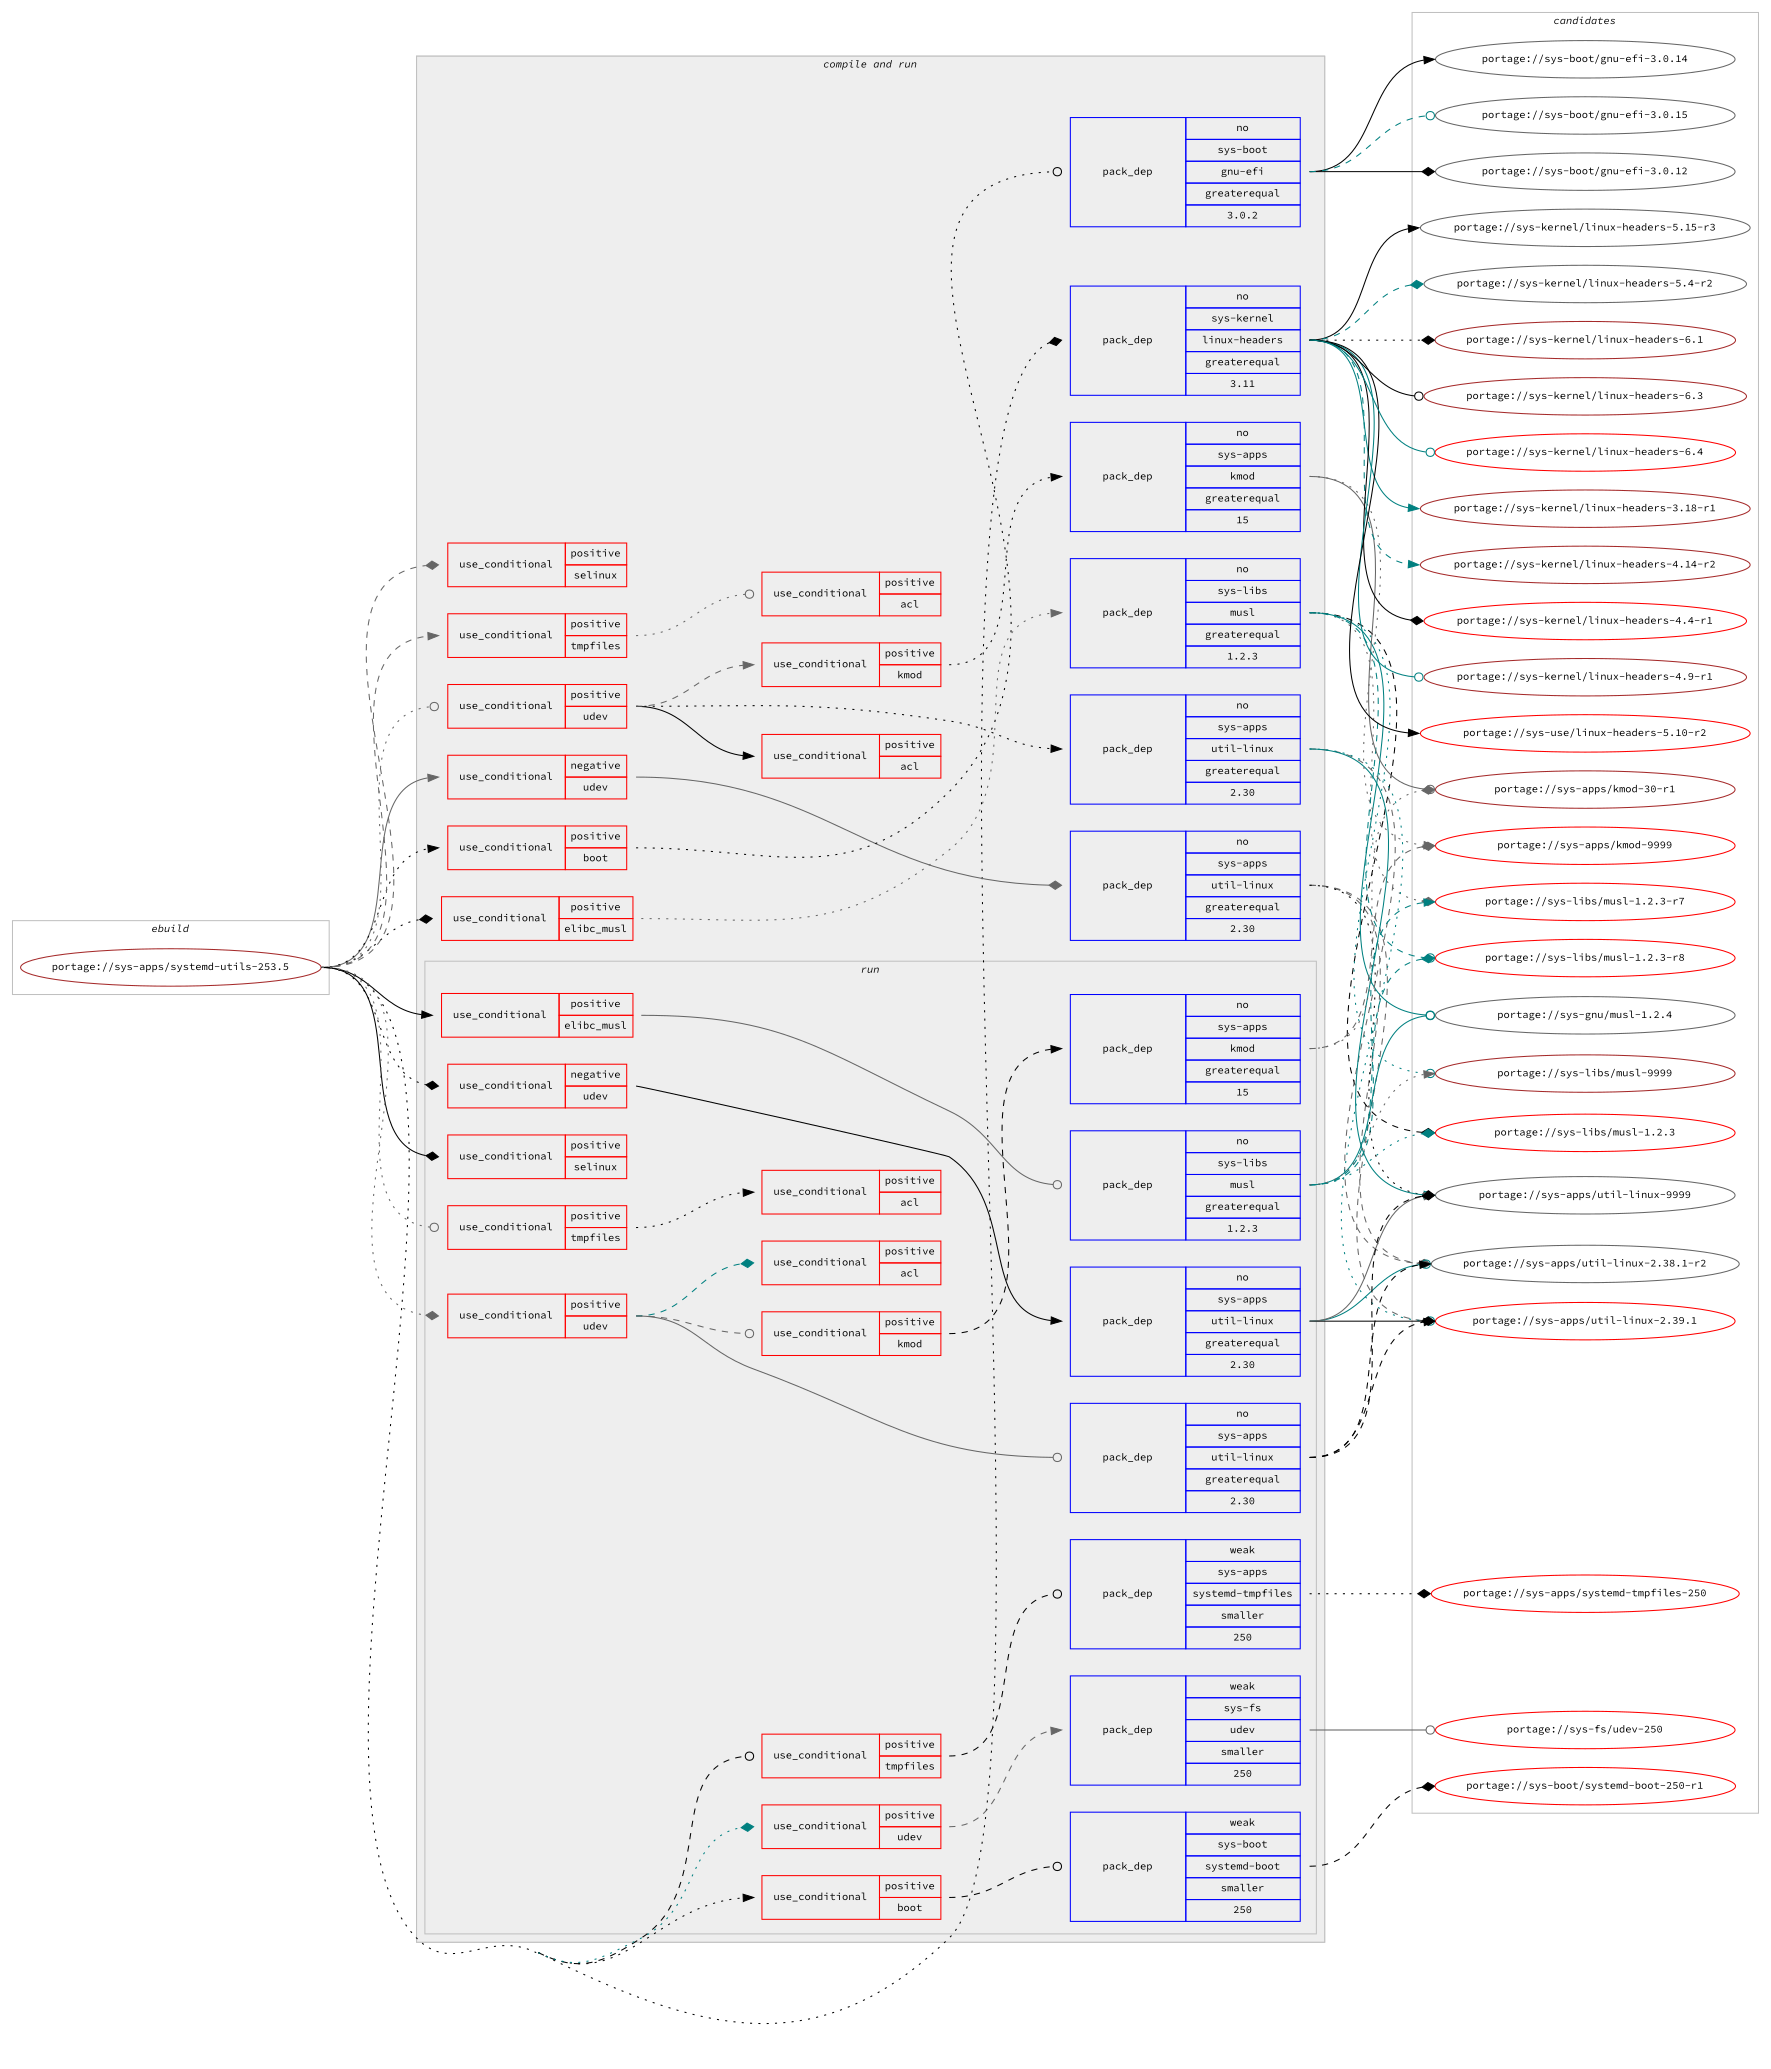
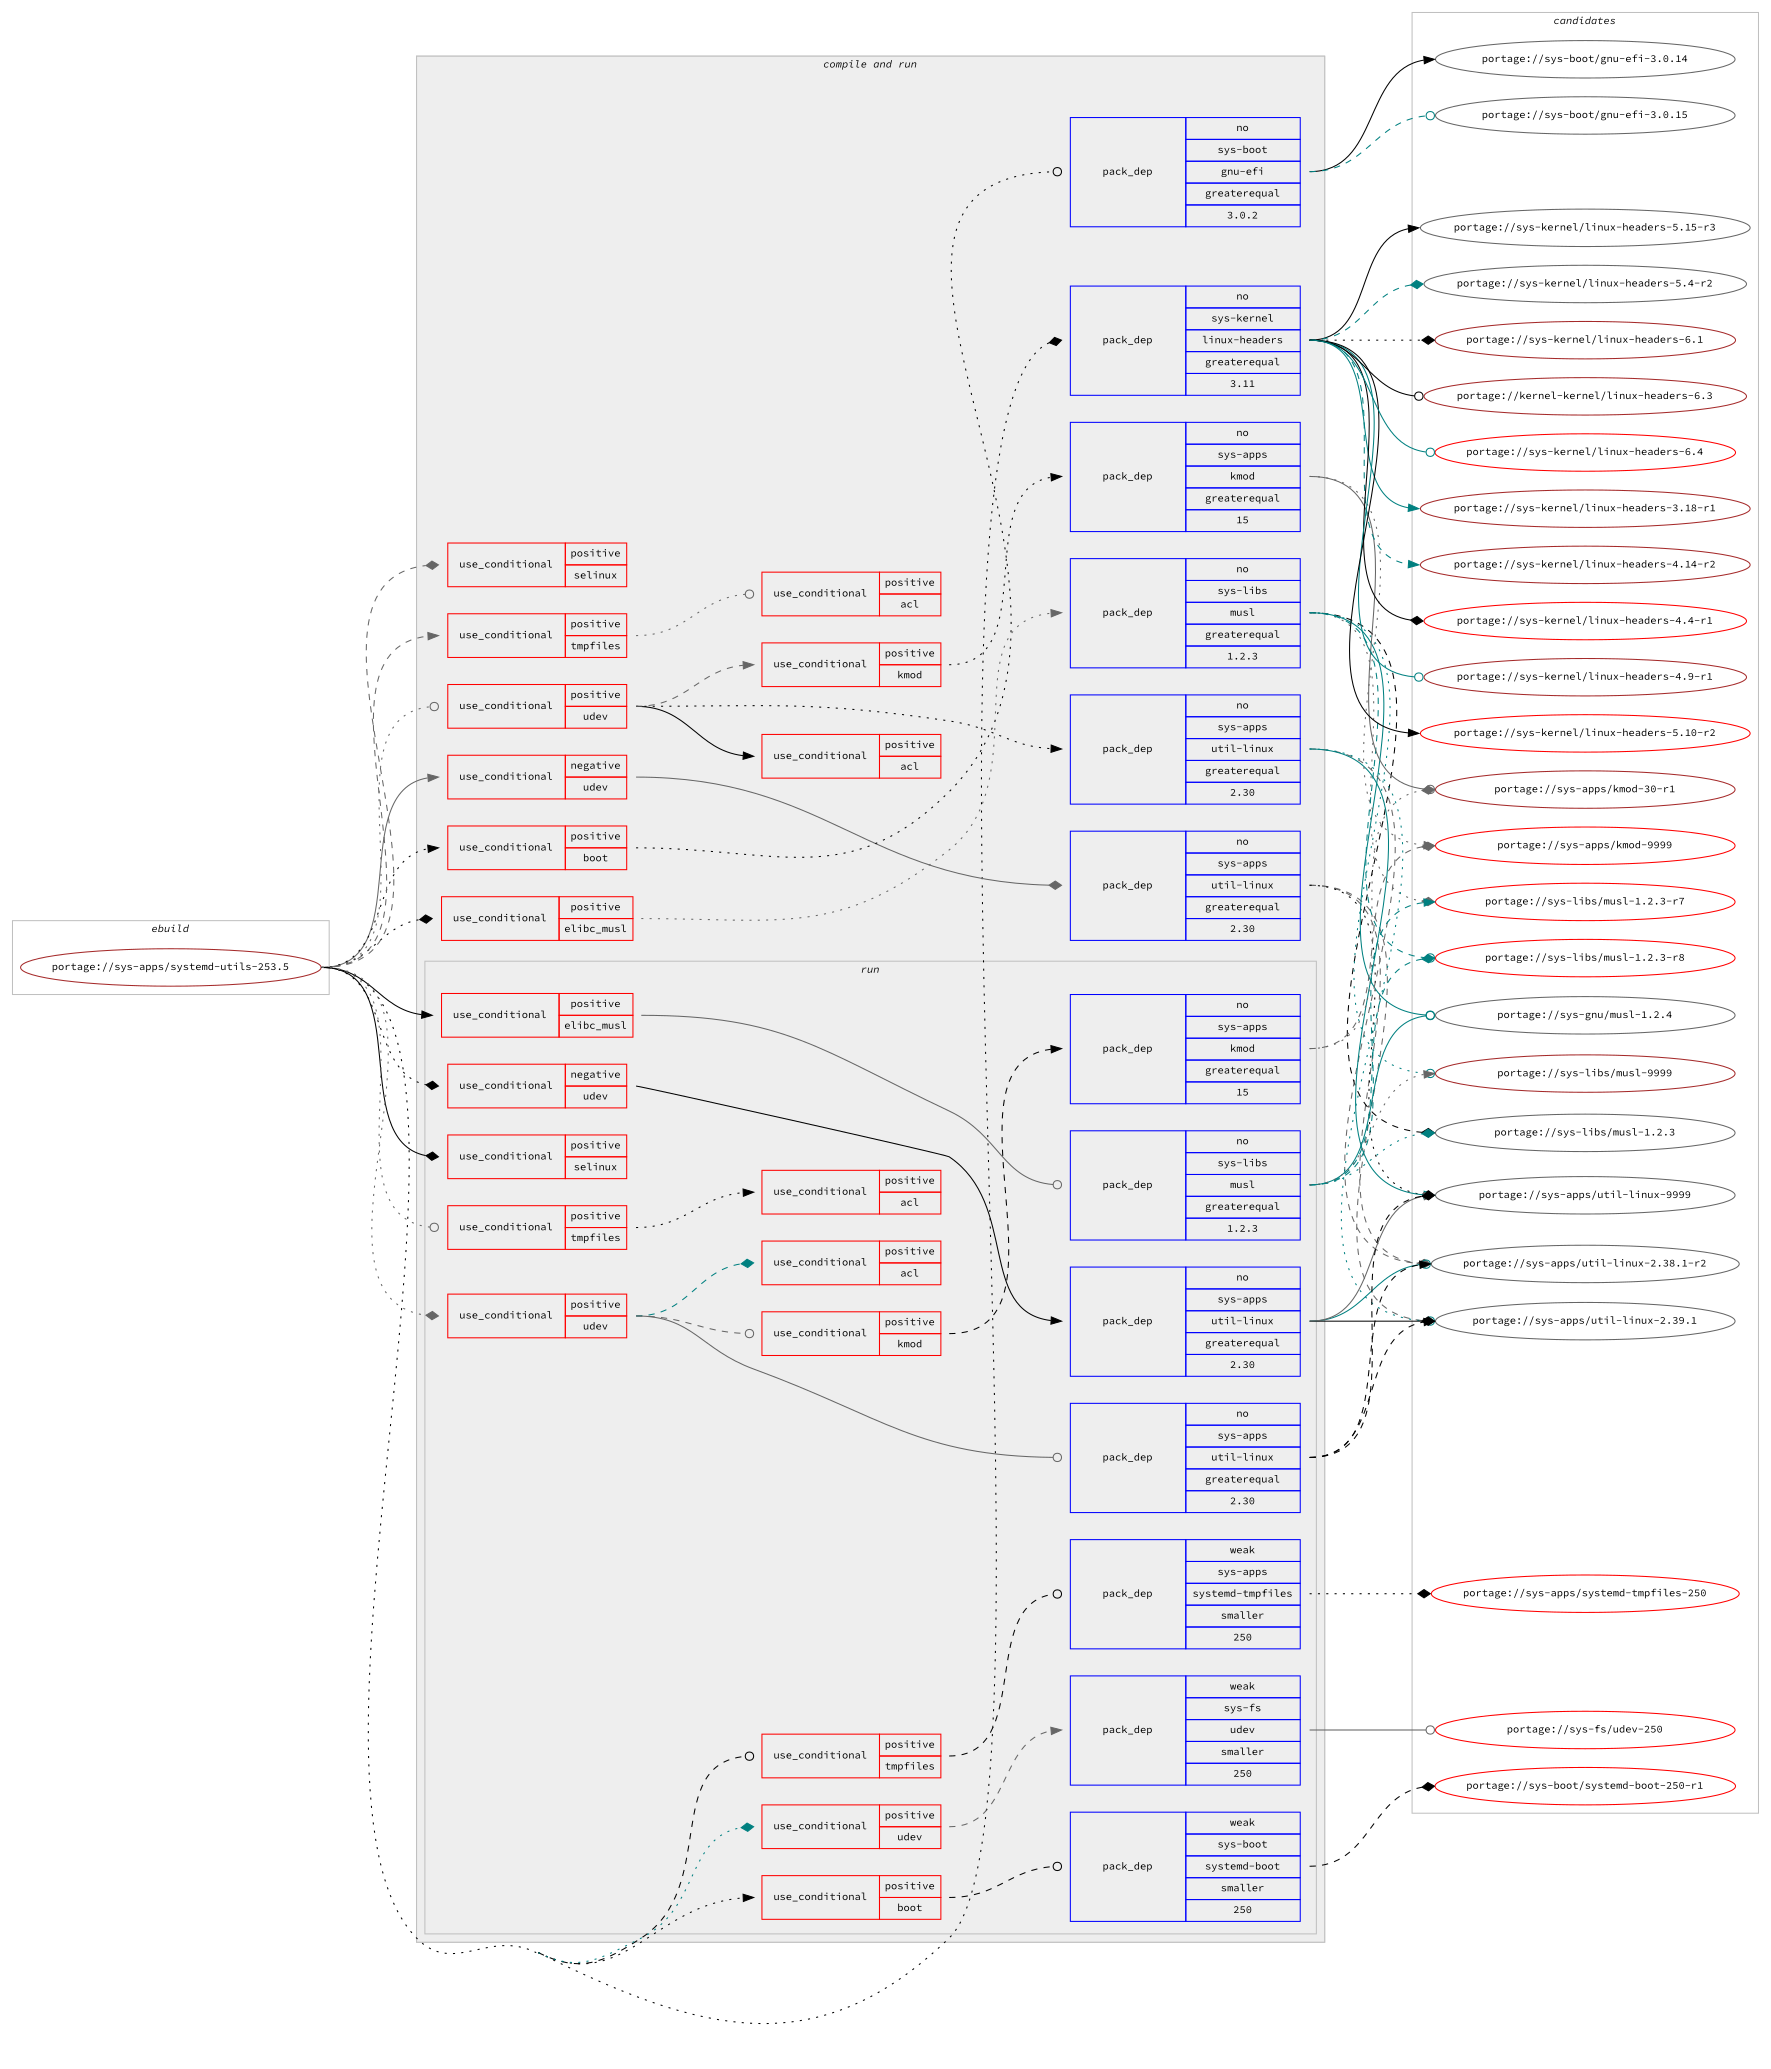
node "portage://sys-boot/gnu-efi-3.0.12": removed
node "portage://sys-kernel/linux-headers-6.3": label "portage://sys-kernel/linux-headers-6.3" -> "portage://kernel-kernel/linux-headers-6.3"
node "portage://sys-use/linux-headers-5.10-r2": label "portage://sys-use/linux-headers-5.10-r2" -> "portage://sys-kernel/linux-headers-5.10-r2"
node "portage://sys-libs/musl-1.2.3": color red -> gray40
node "portage://sys-apps/util-linux-2.39.1": color red -> gray40
